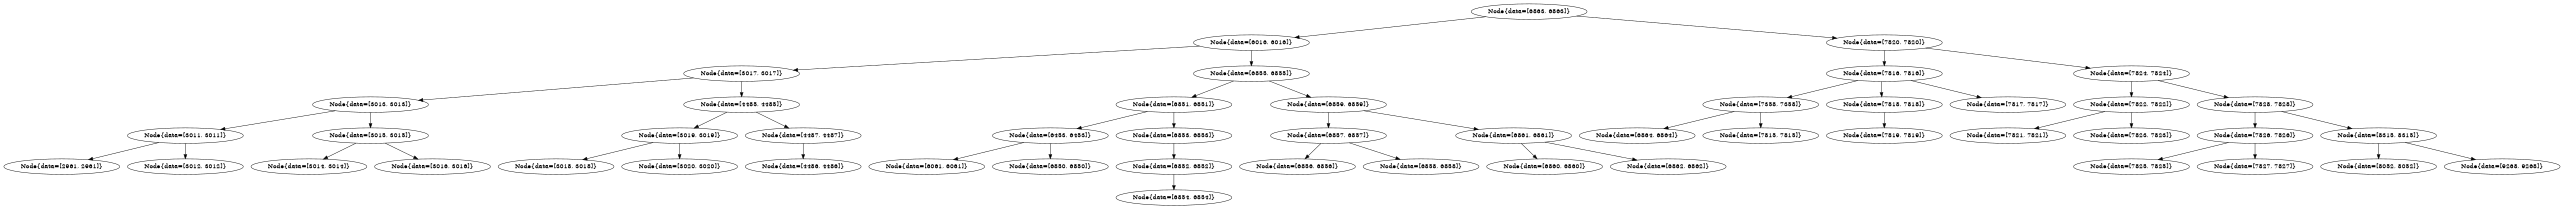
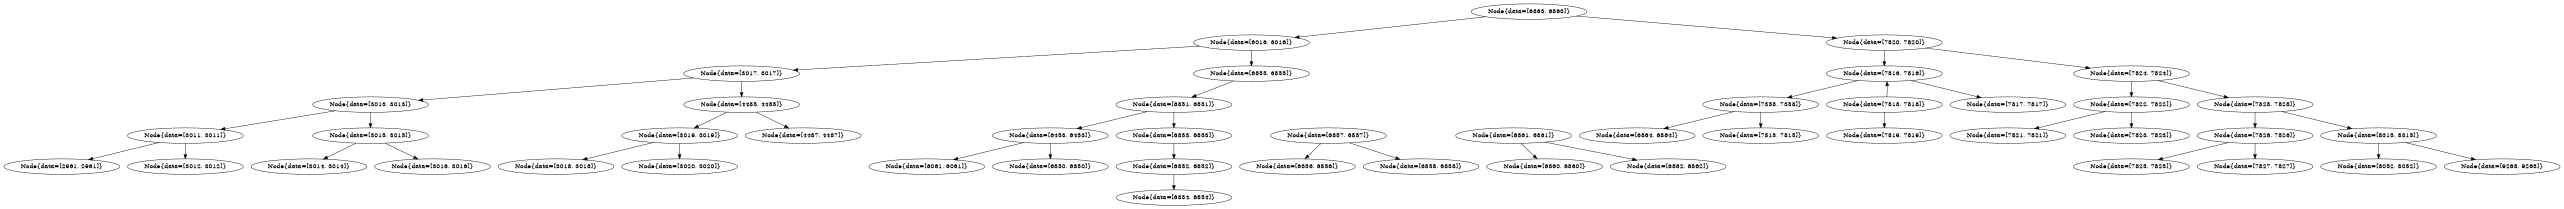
edge "Node{data=[7816, 7816]}" -> "Node{data=[7818, 7818]}": reversed
node "Node{data=[6859, 6859]}": removed
node "Node{data=[4486, 4486]}": removed
